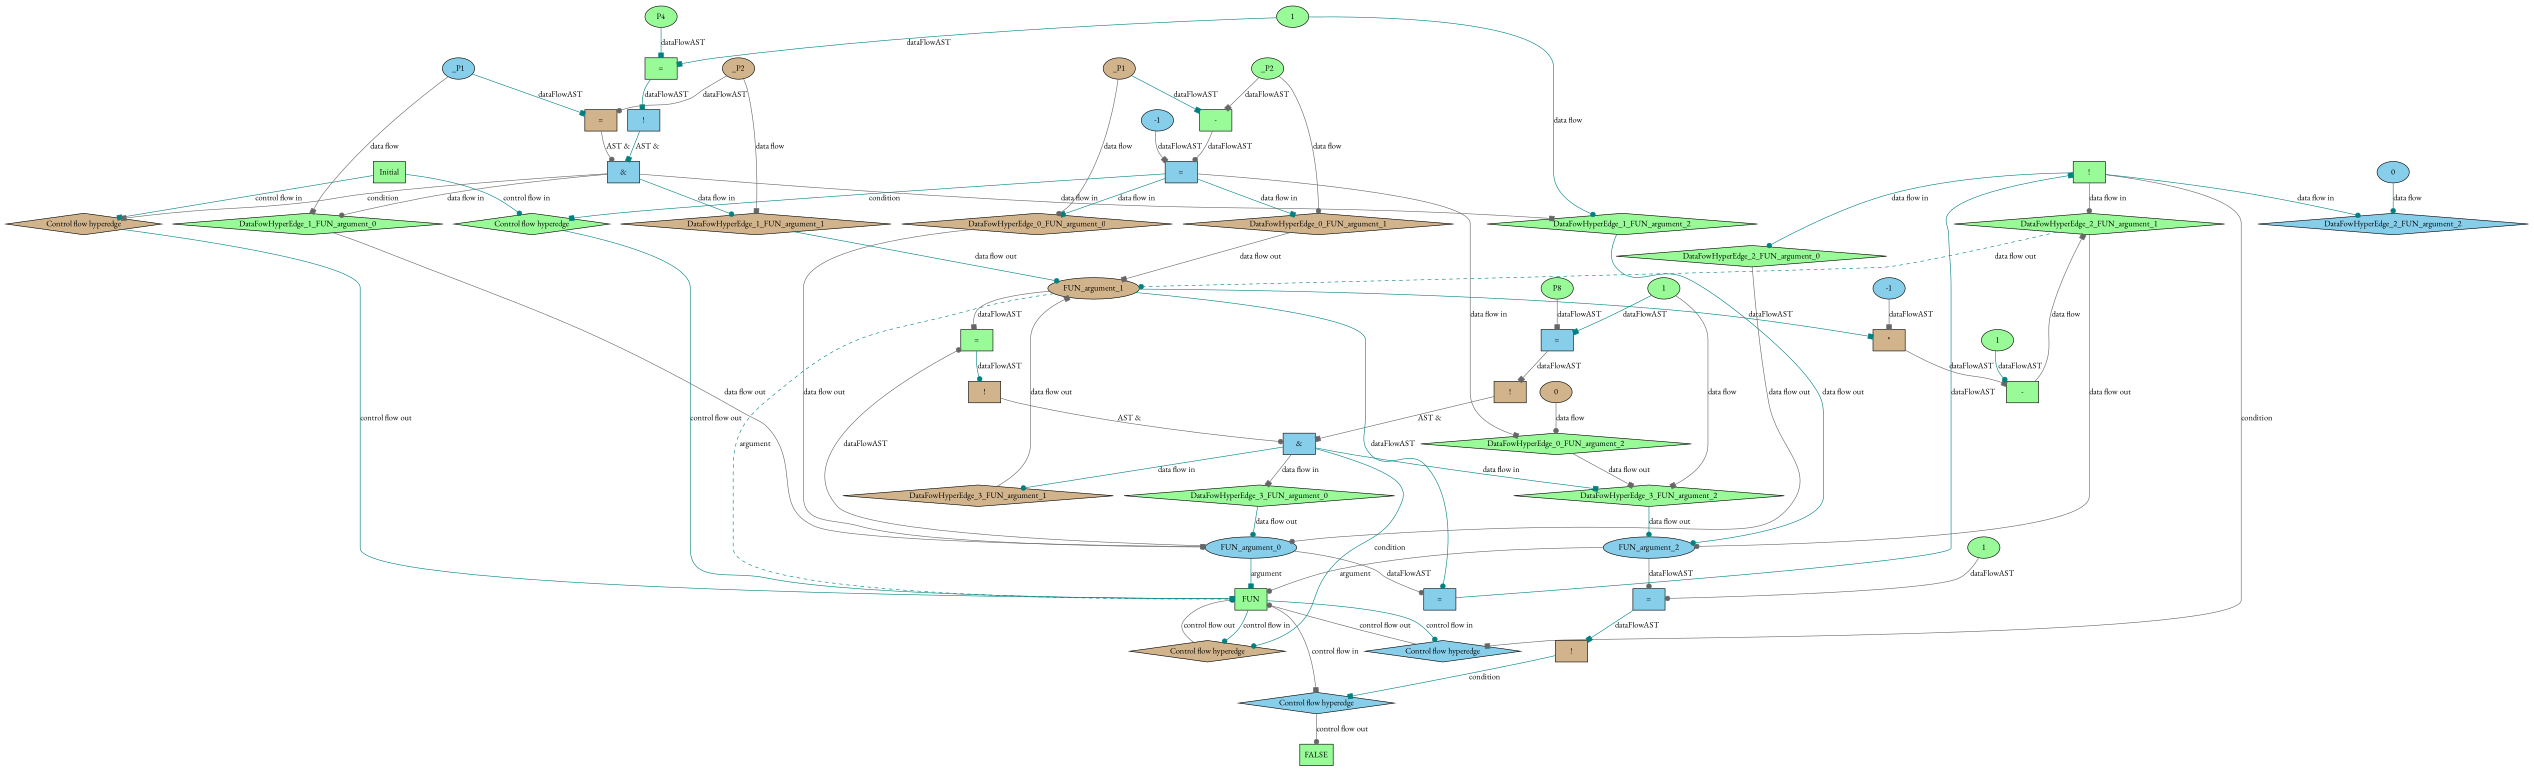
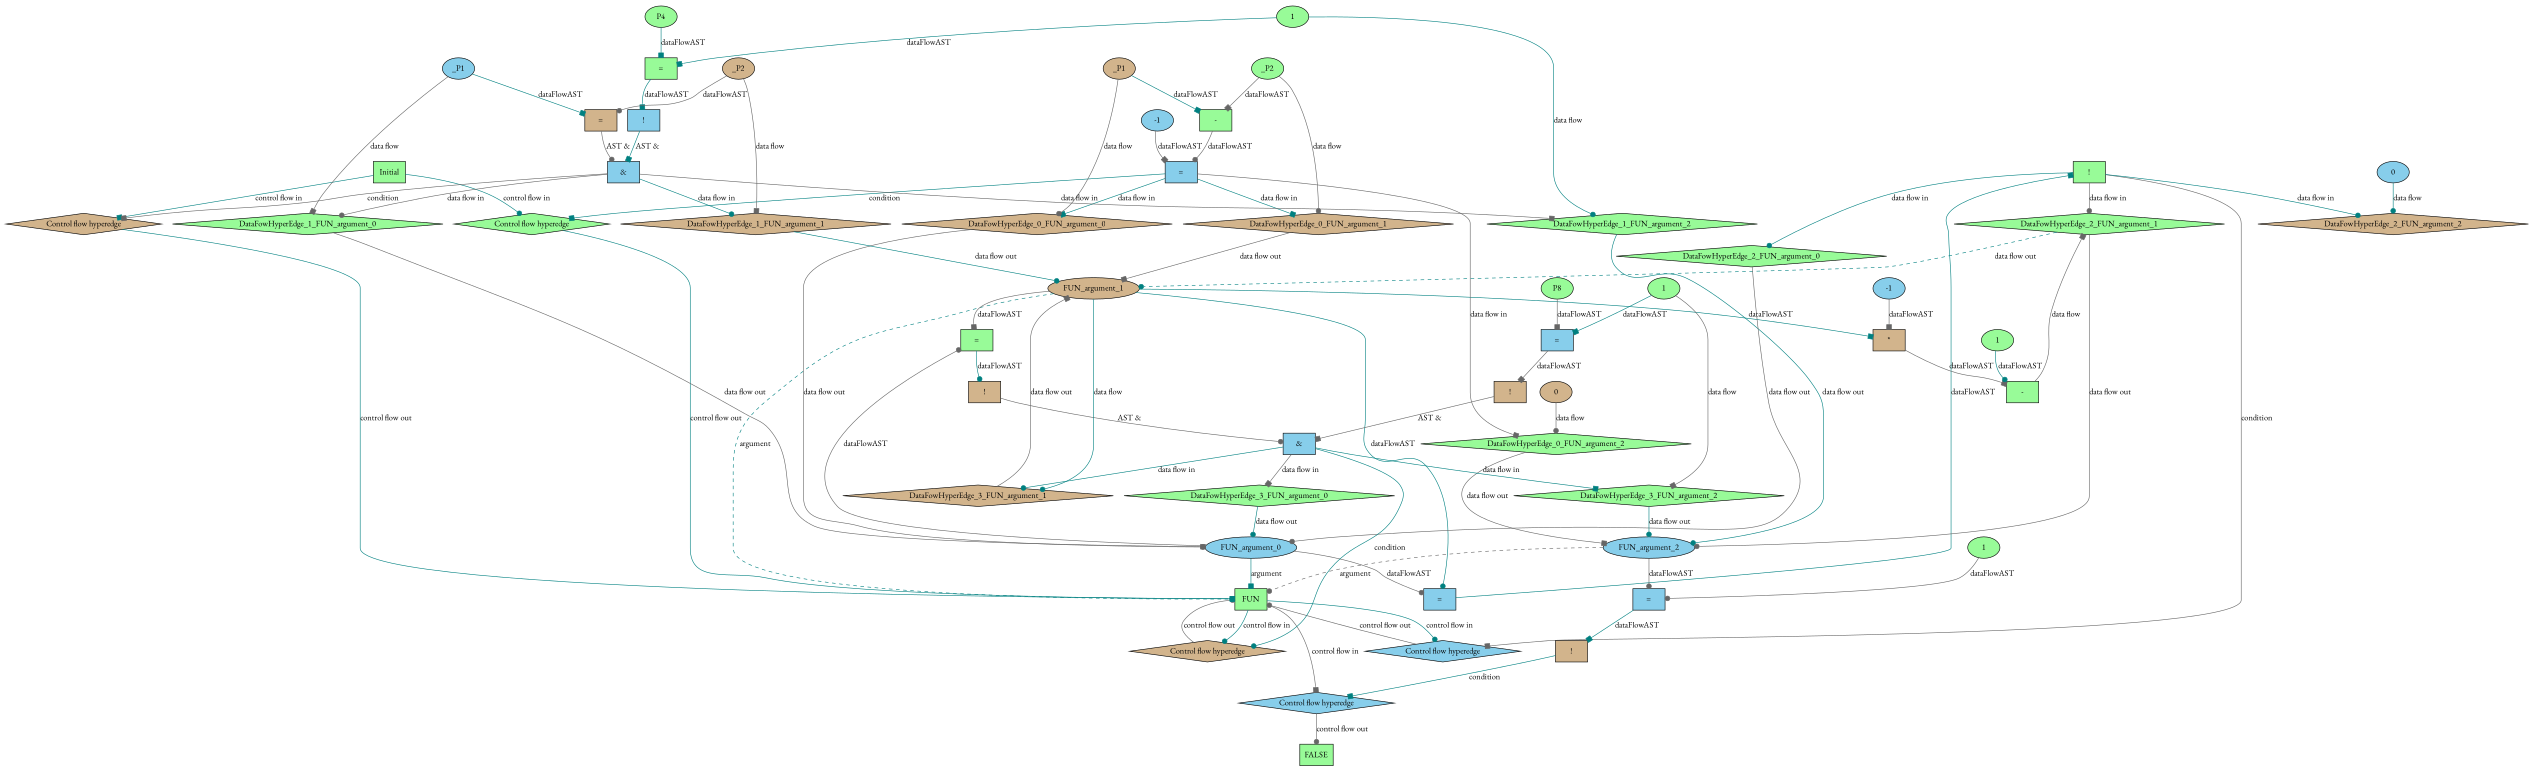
node "DataFowHyperEdge_2_FUN_argument_2": fillcolor skyblue -> tan
edge "FUN_argument_1" -> "DataFowHyperEdge_3_FUN_argument_1": added, label "data flow"
edge "DataFowHyperEdge_0_FUN_argument_2" -> "DataFowHyperEdge_3_FUN_argument_2": now "DataFowHyperEdge_0_FUN_argument_2" -> "FUN_argument_2"
edge "FUN_argument_2" -> "FUN": style solid -> dashed
